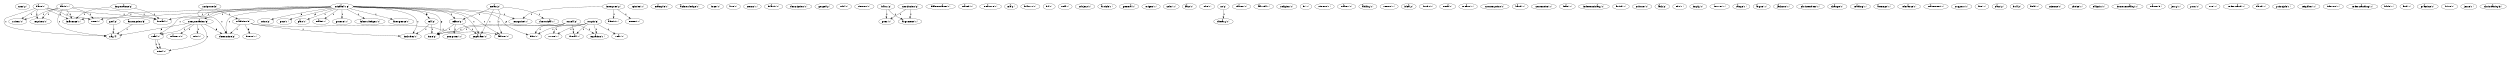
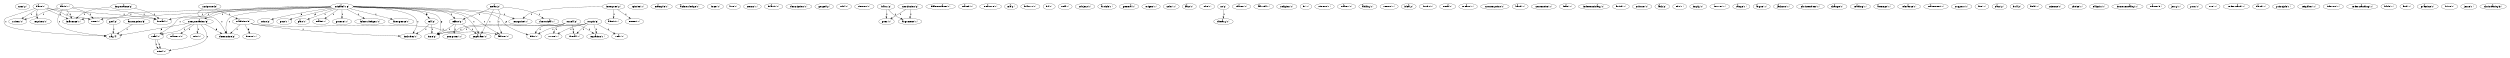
edge "davis(1)" -> "requires(1)": removed, label "1"
